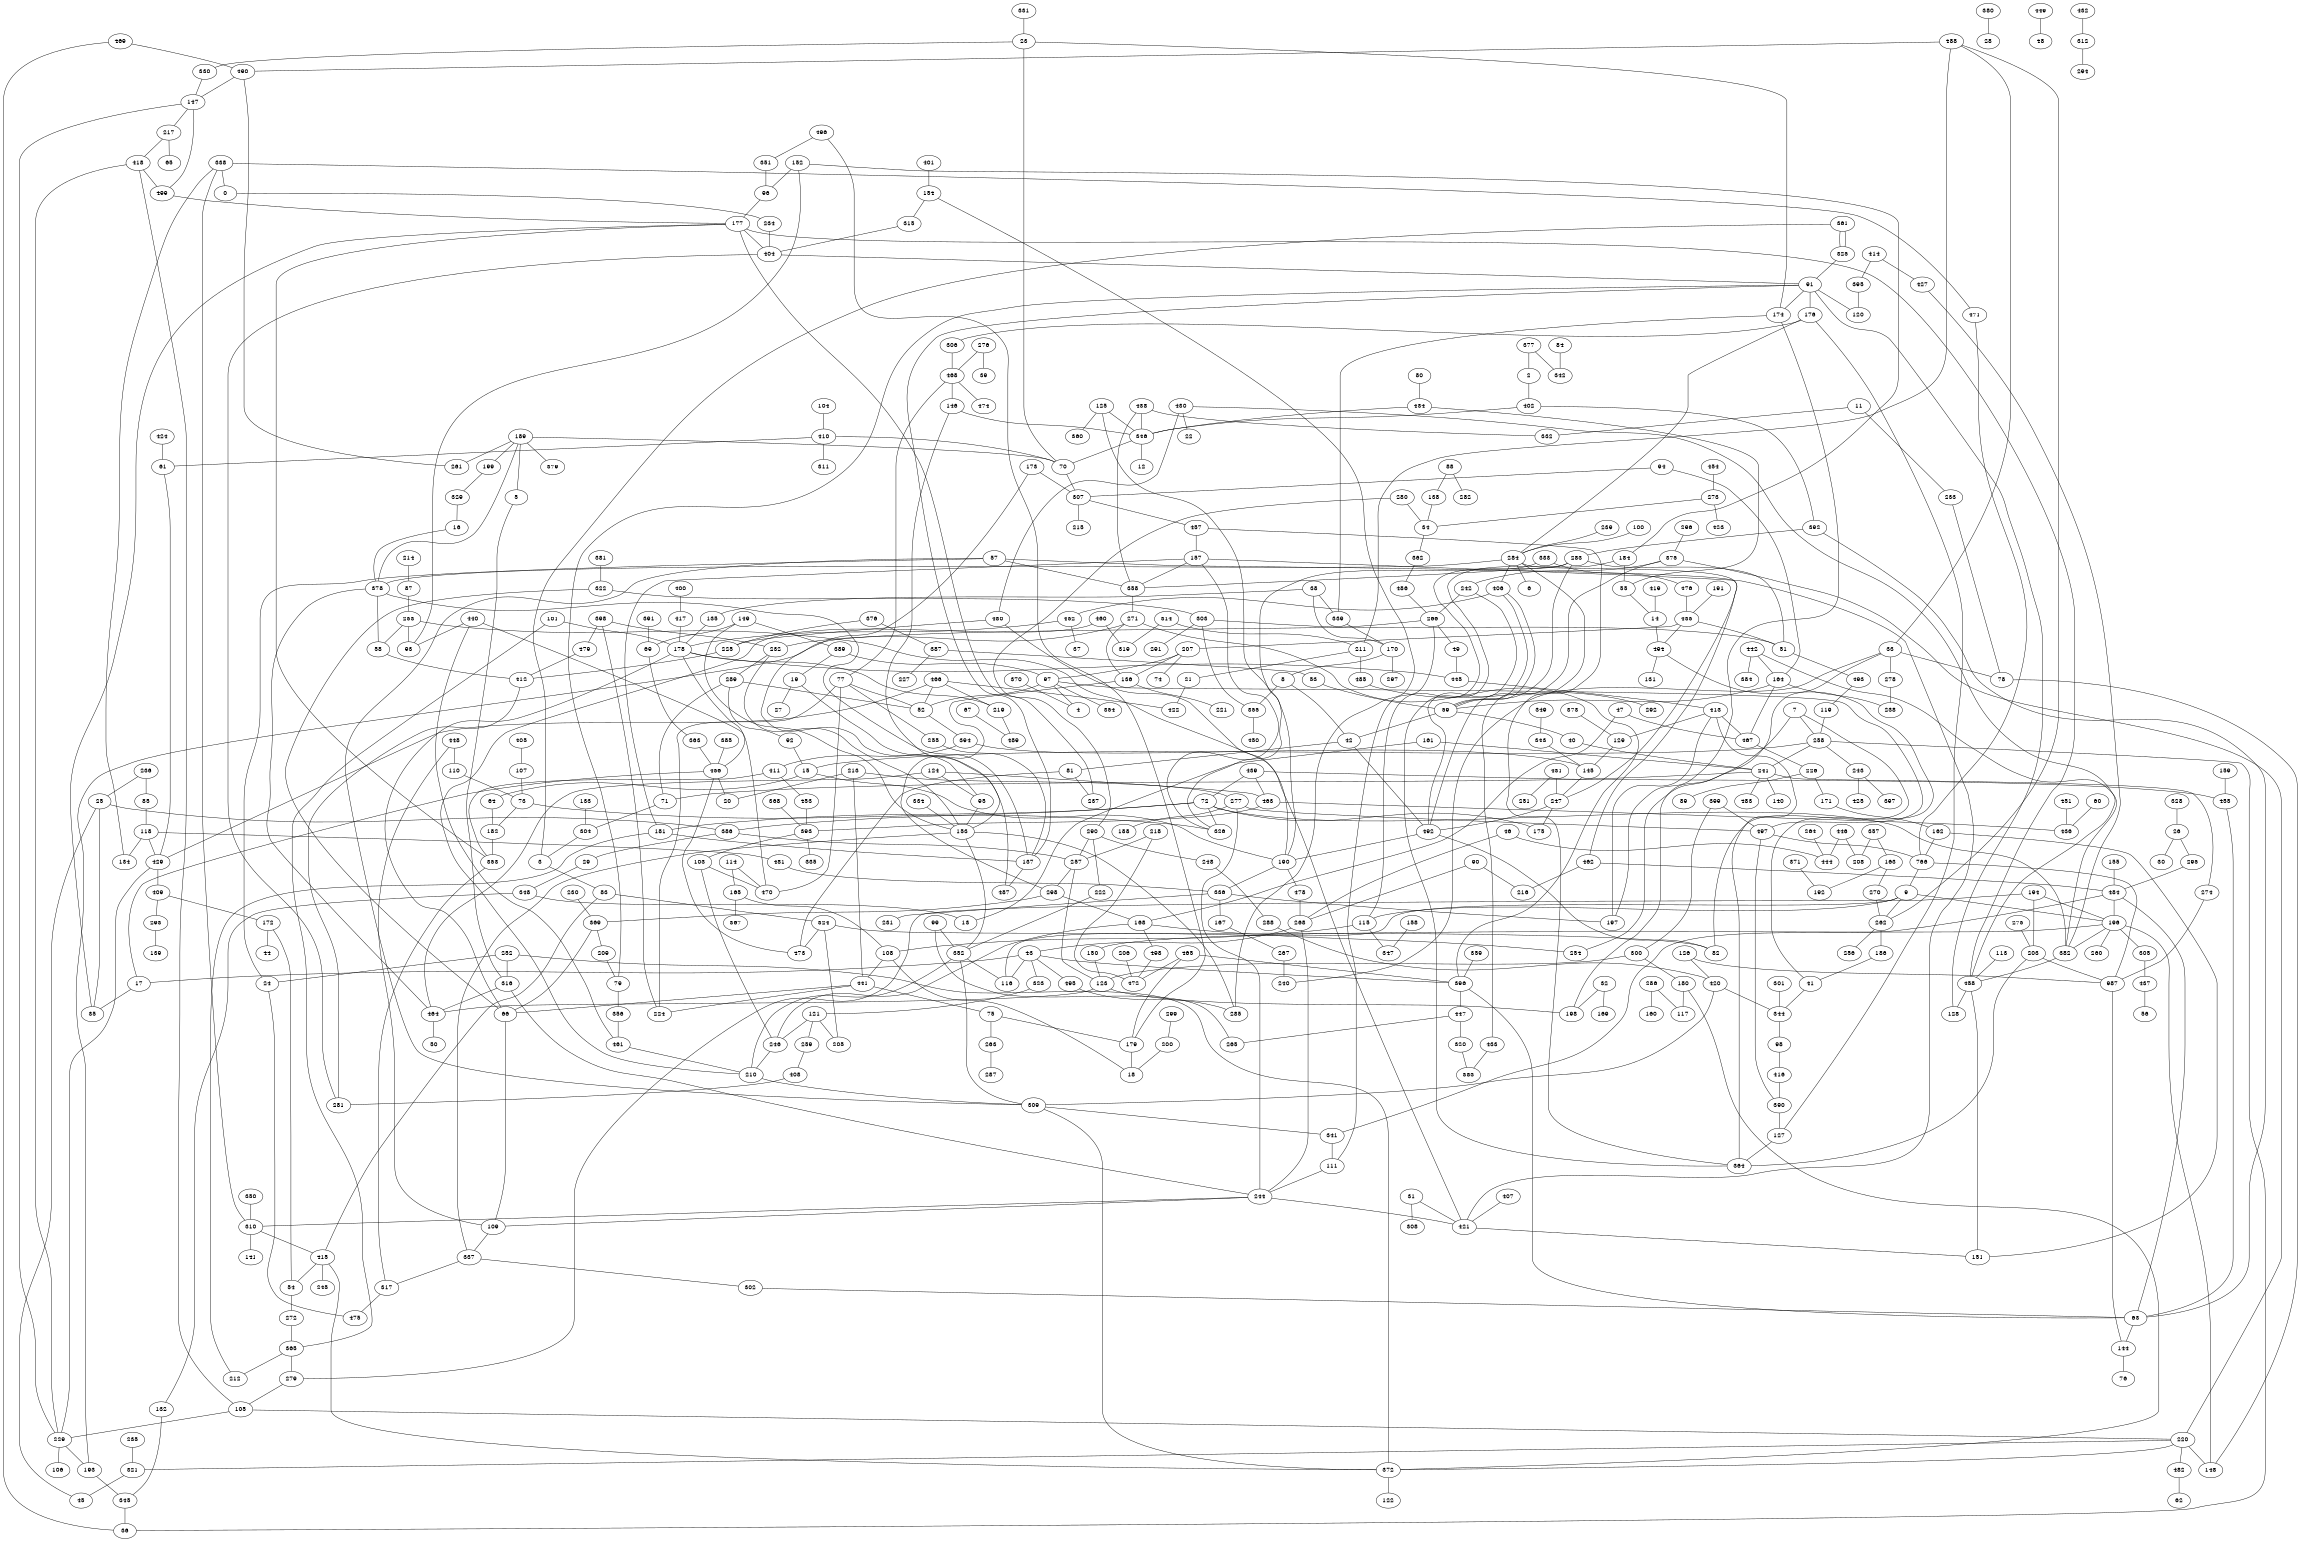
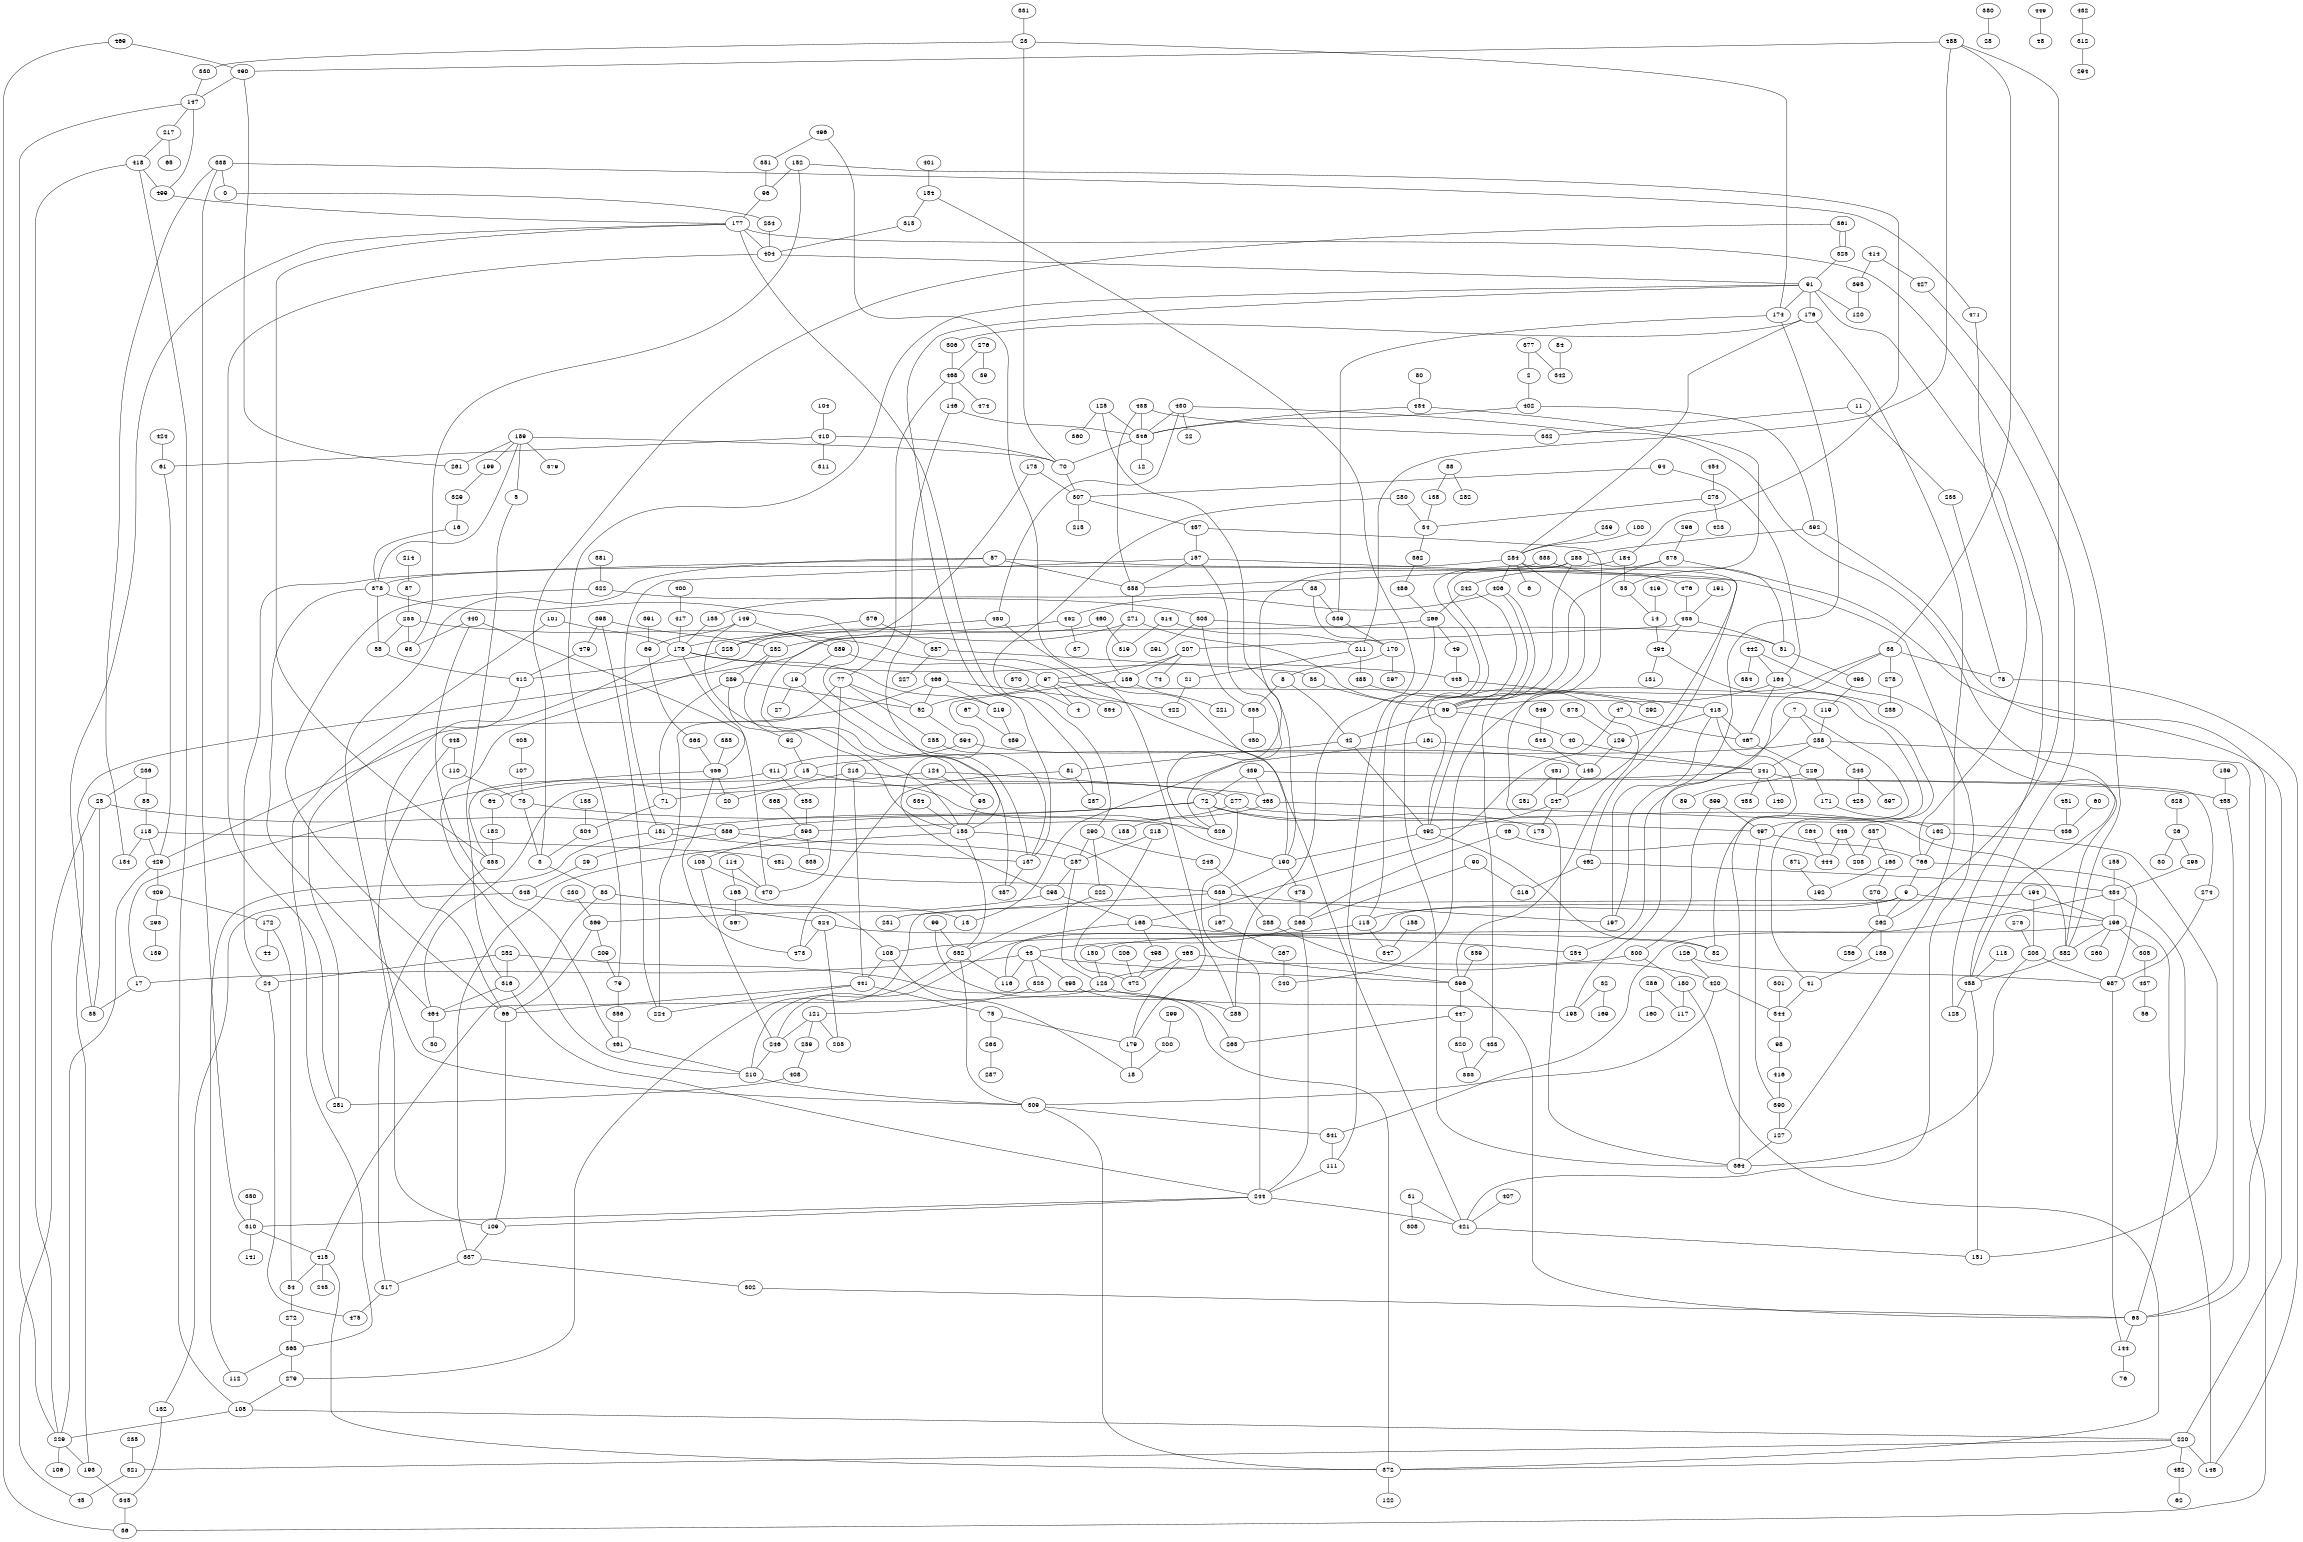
edge "430" -- "346": added
edge "73" -- "182": now "73" -- "3"
node "212": label "212" -> "112"
